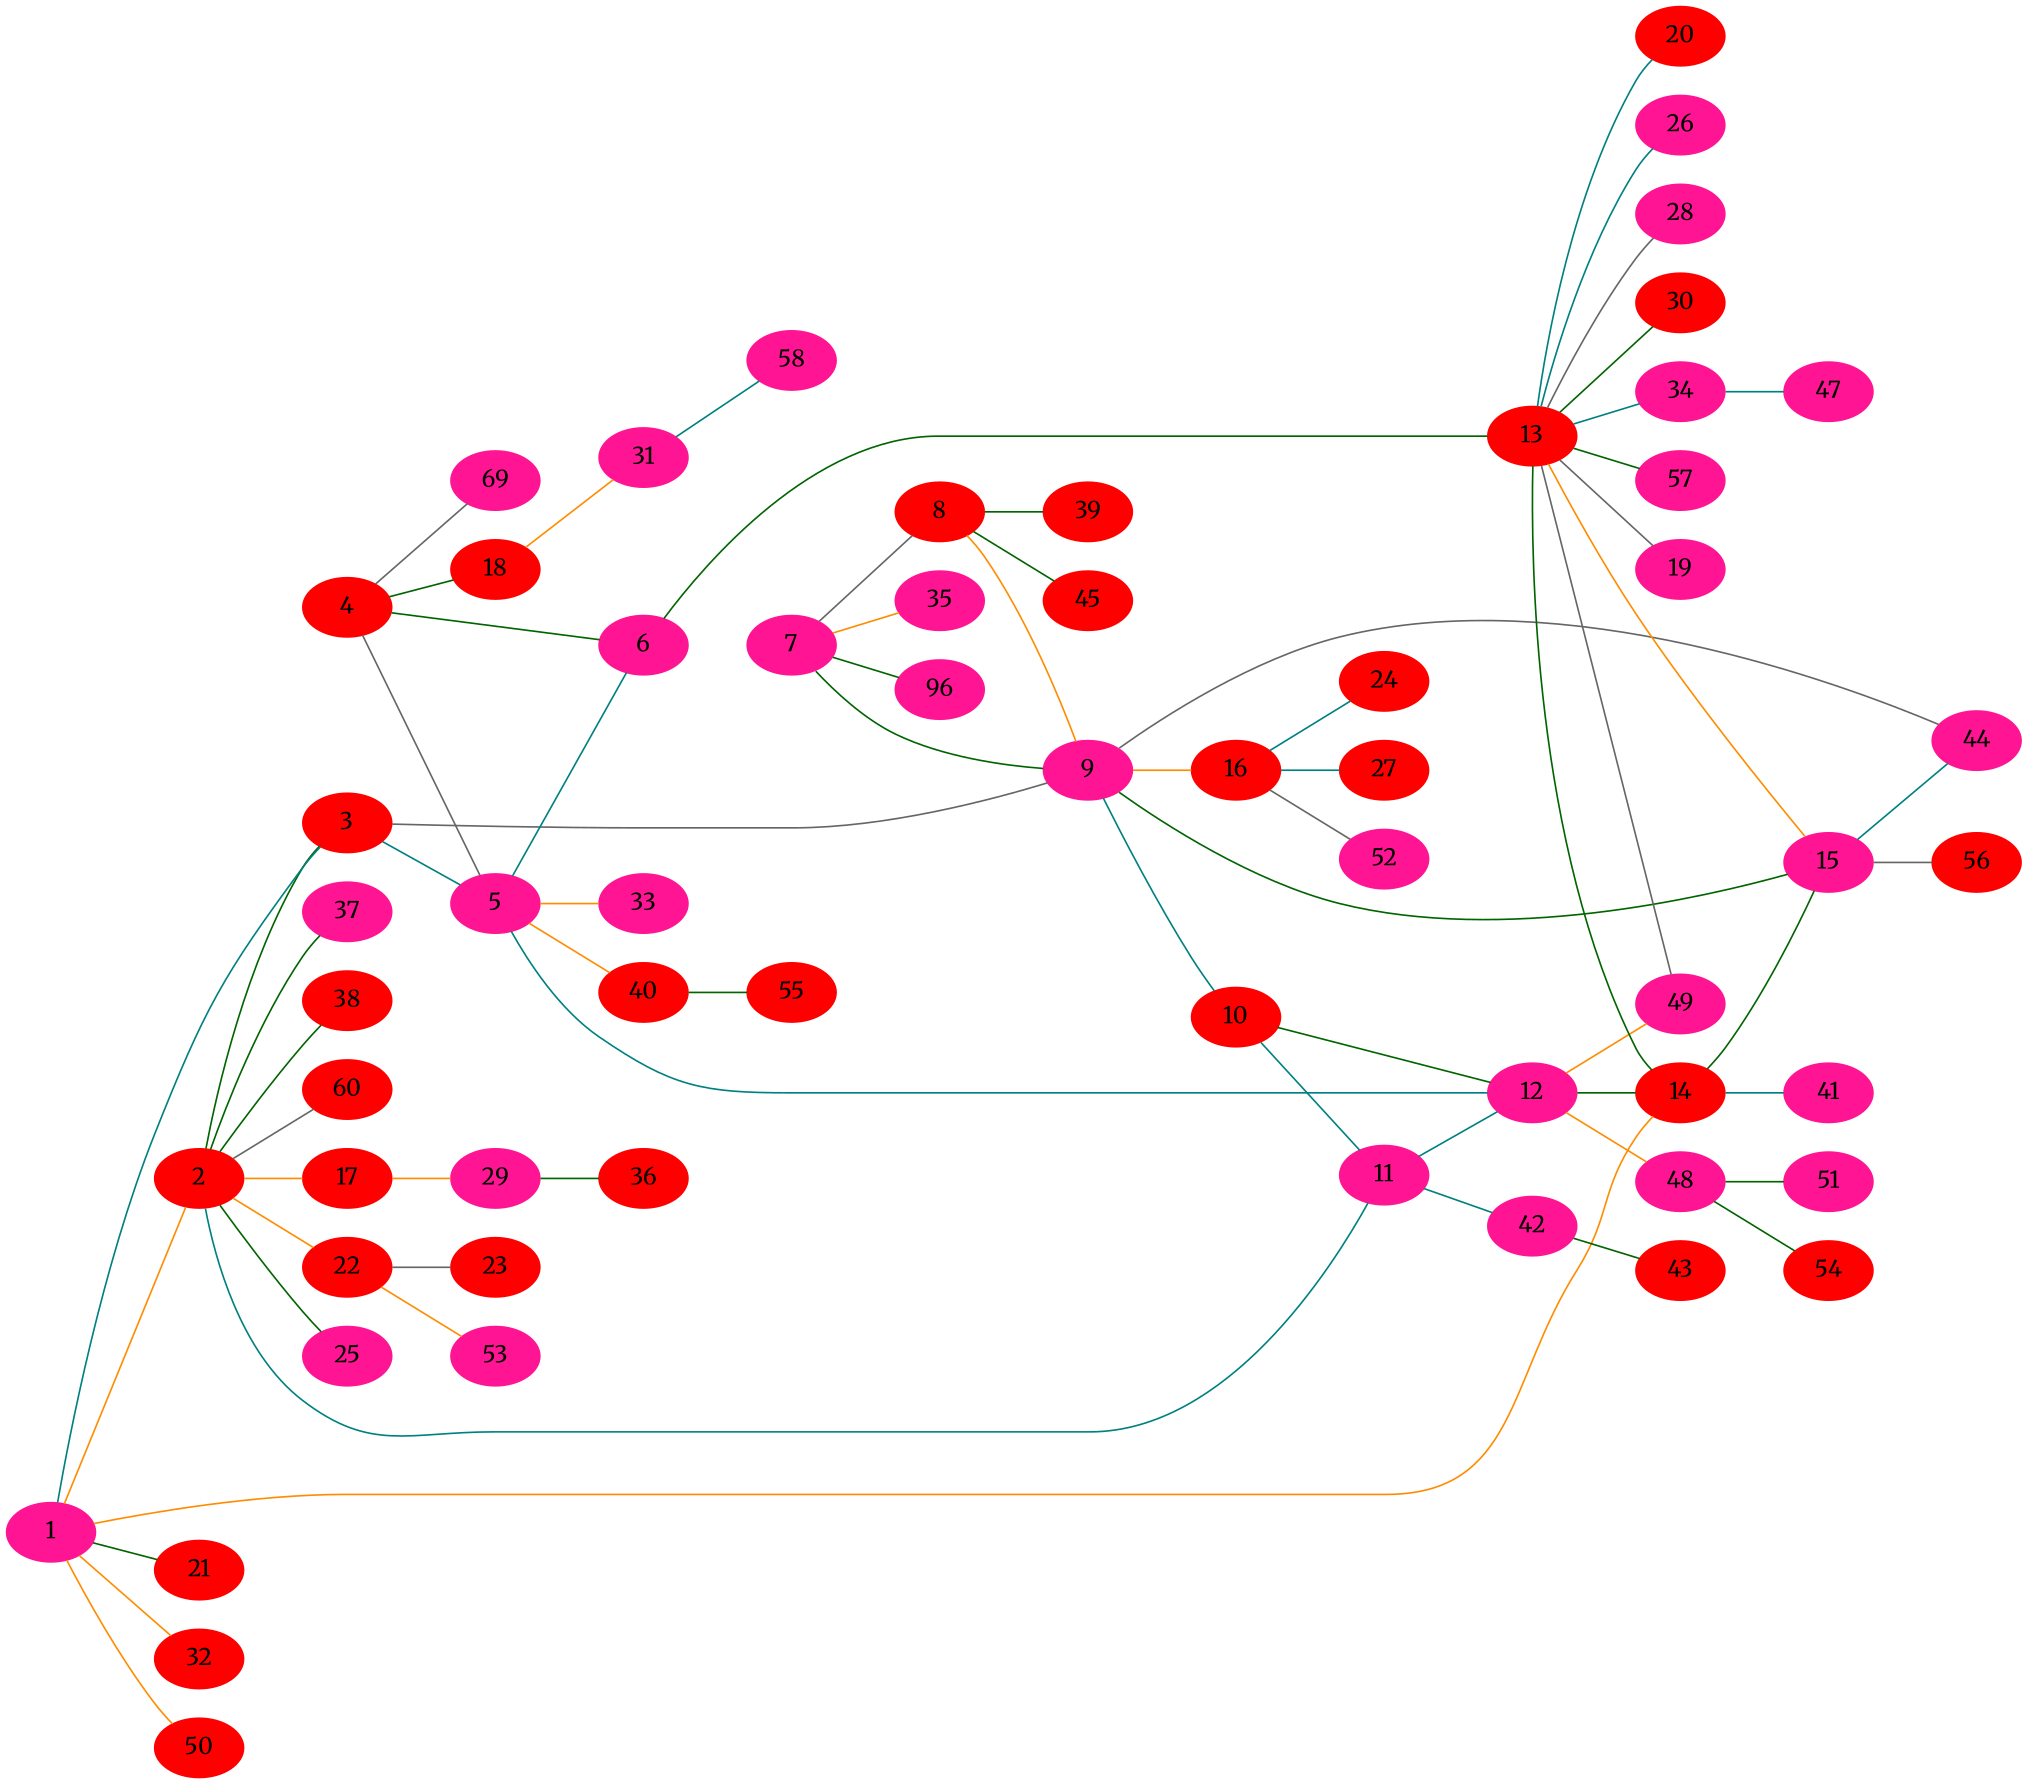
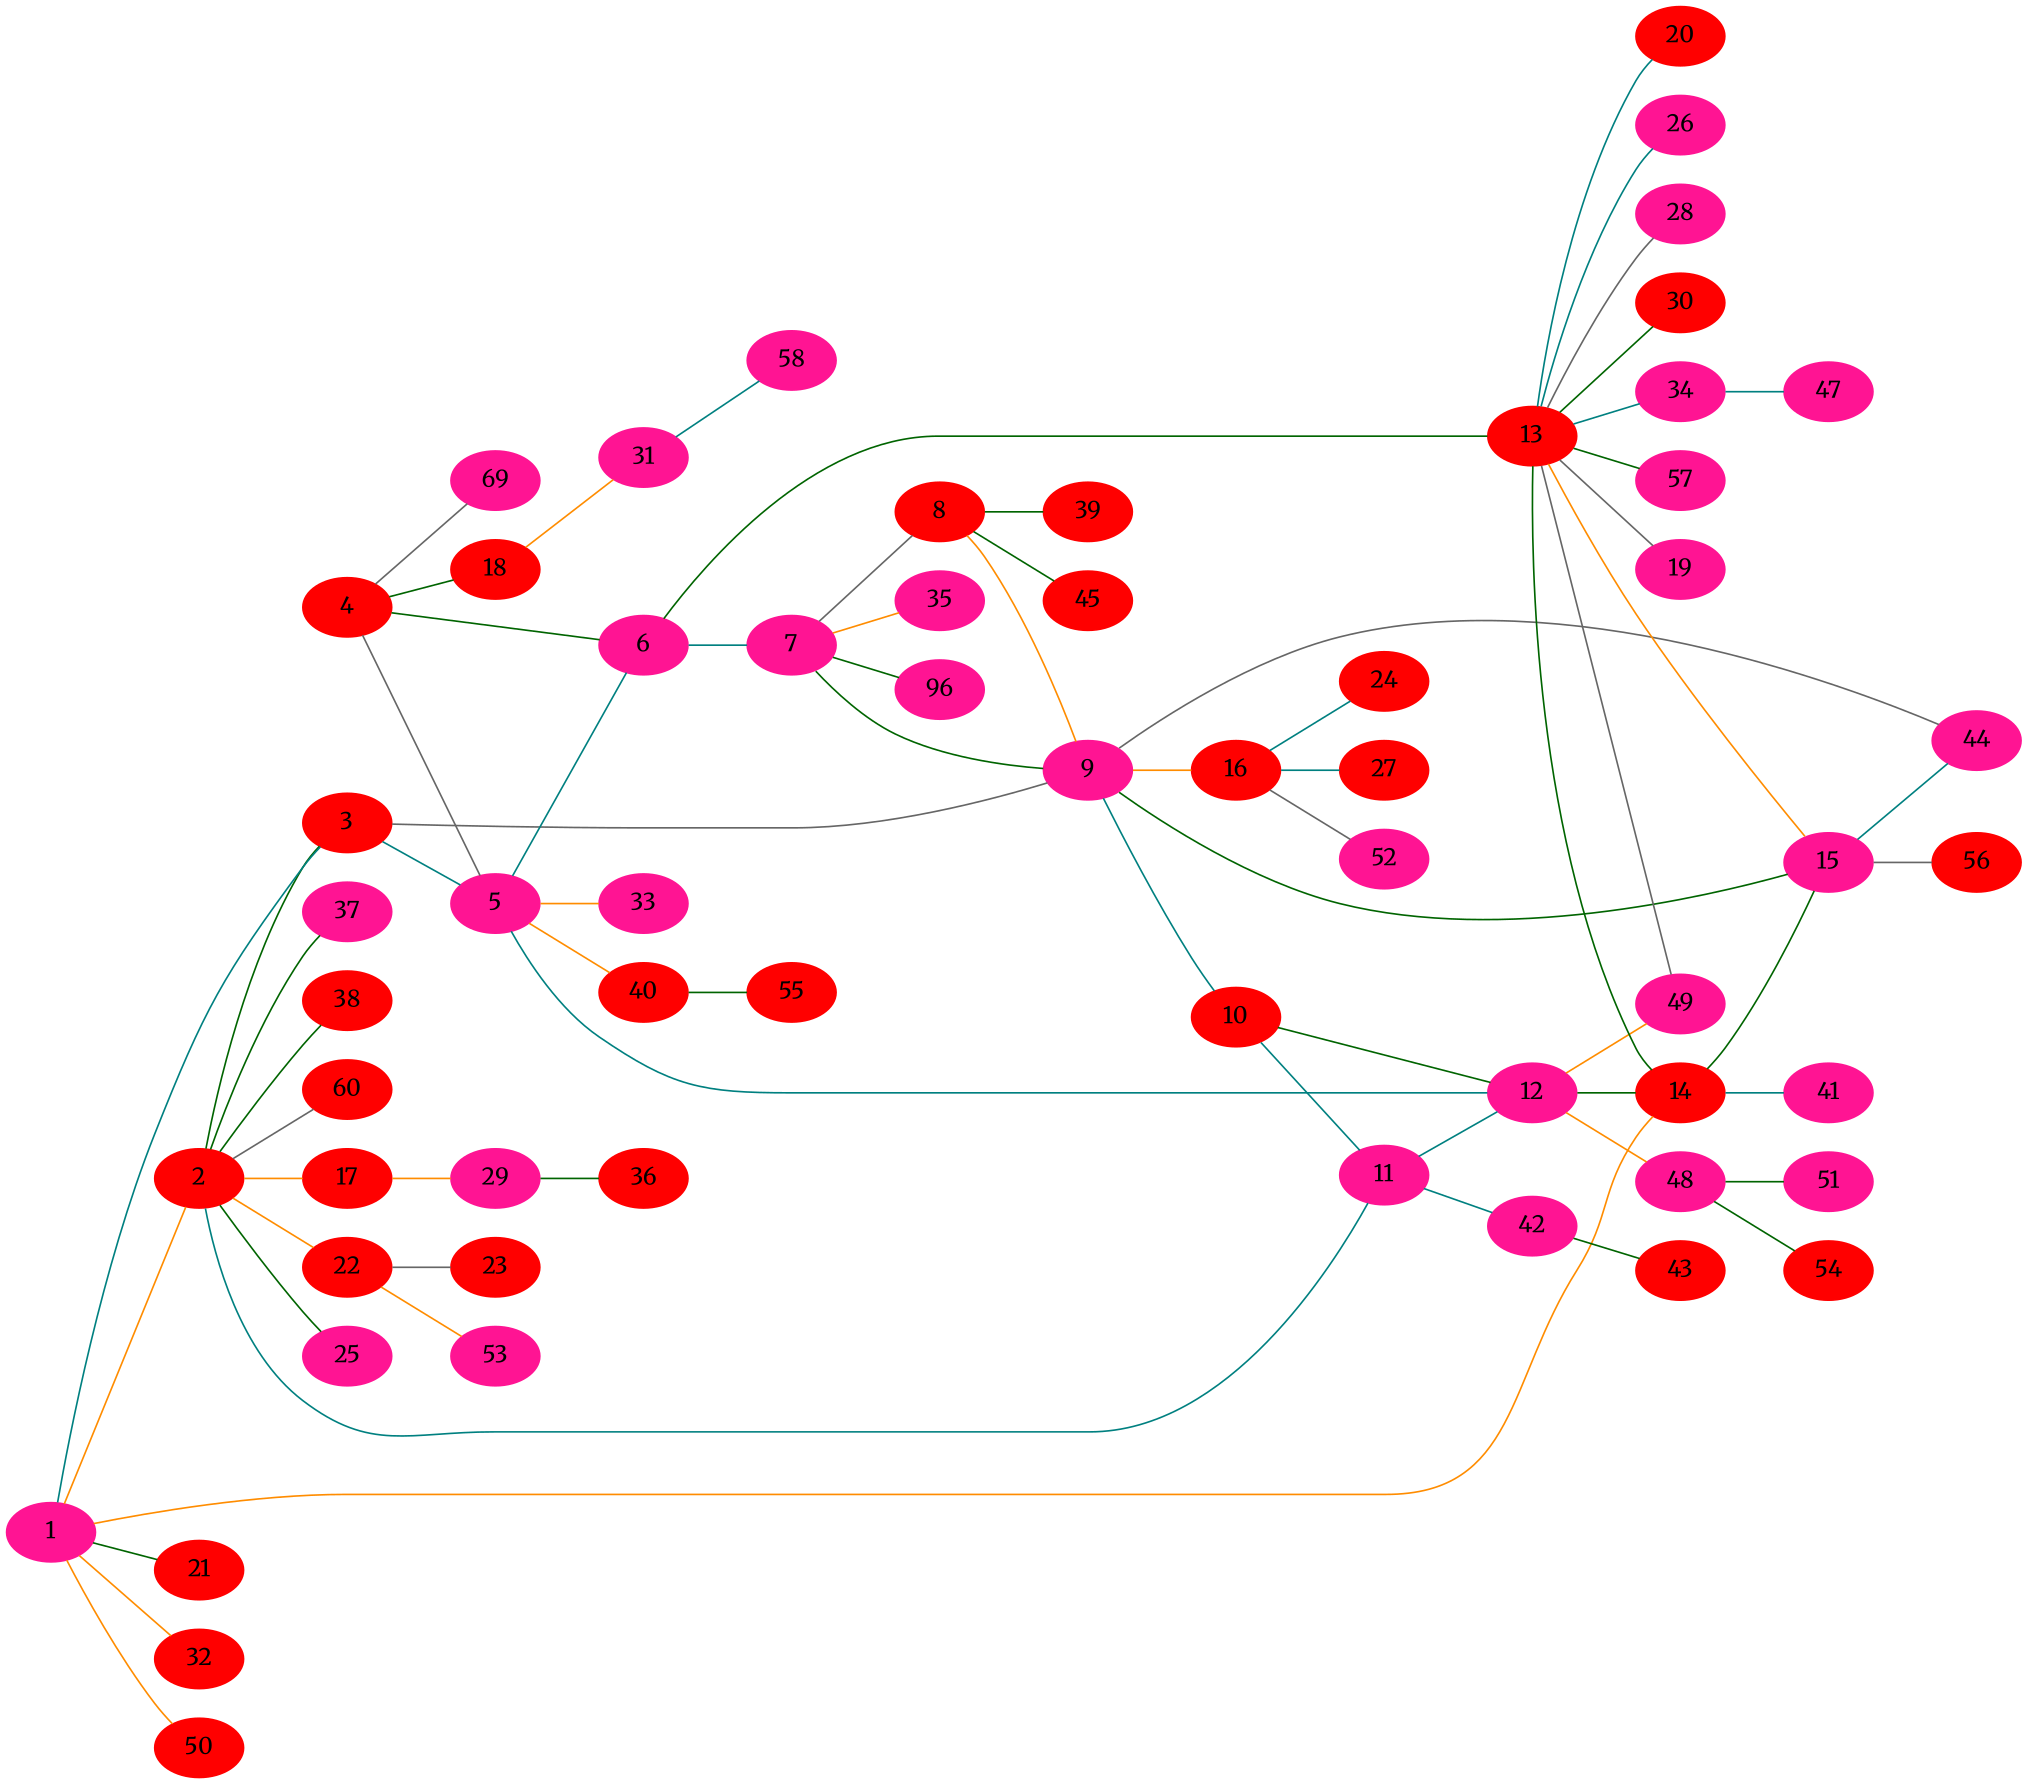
edge "6" -- "7": added
